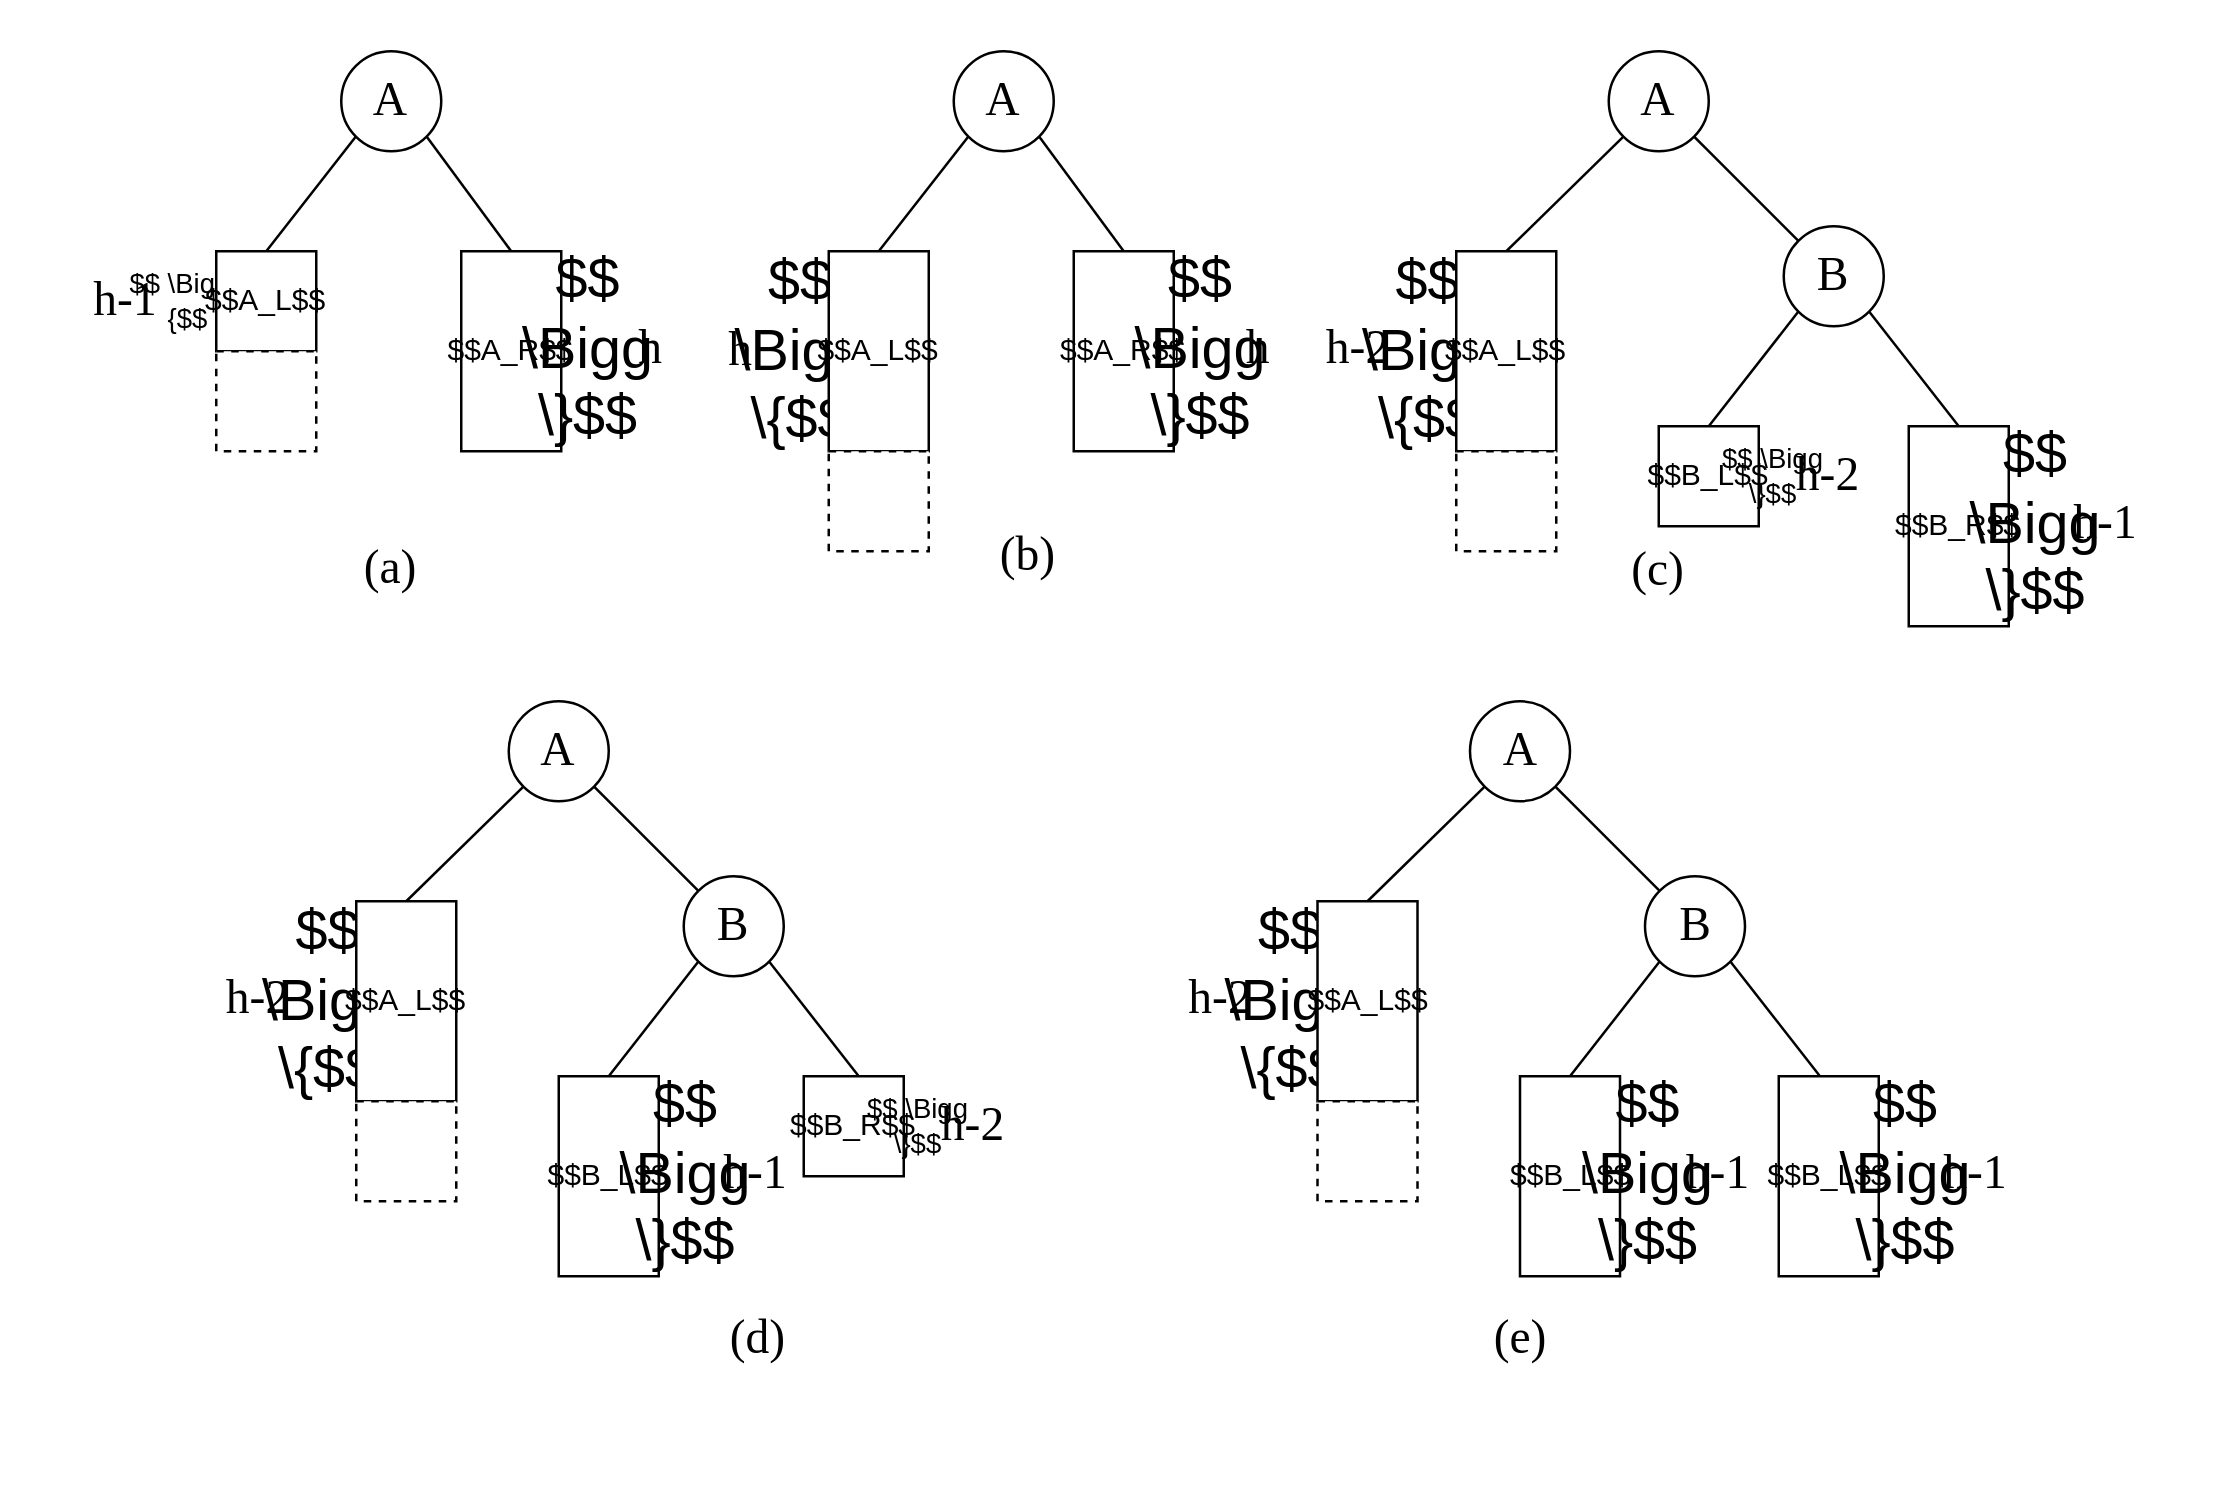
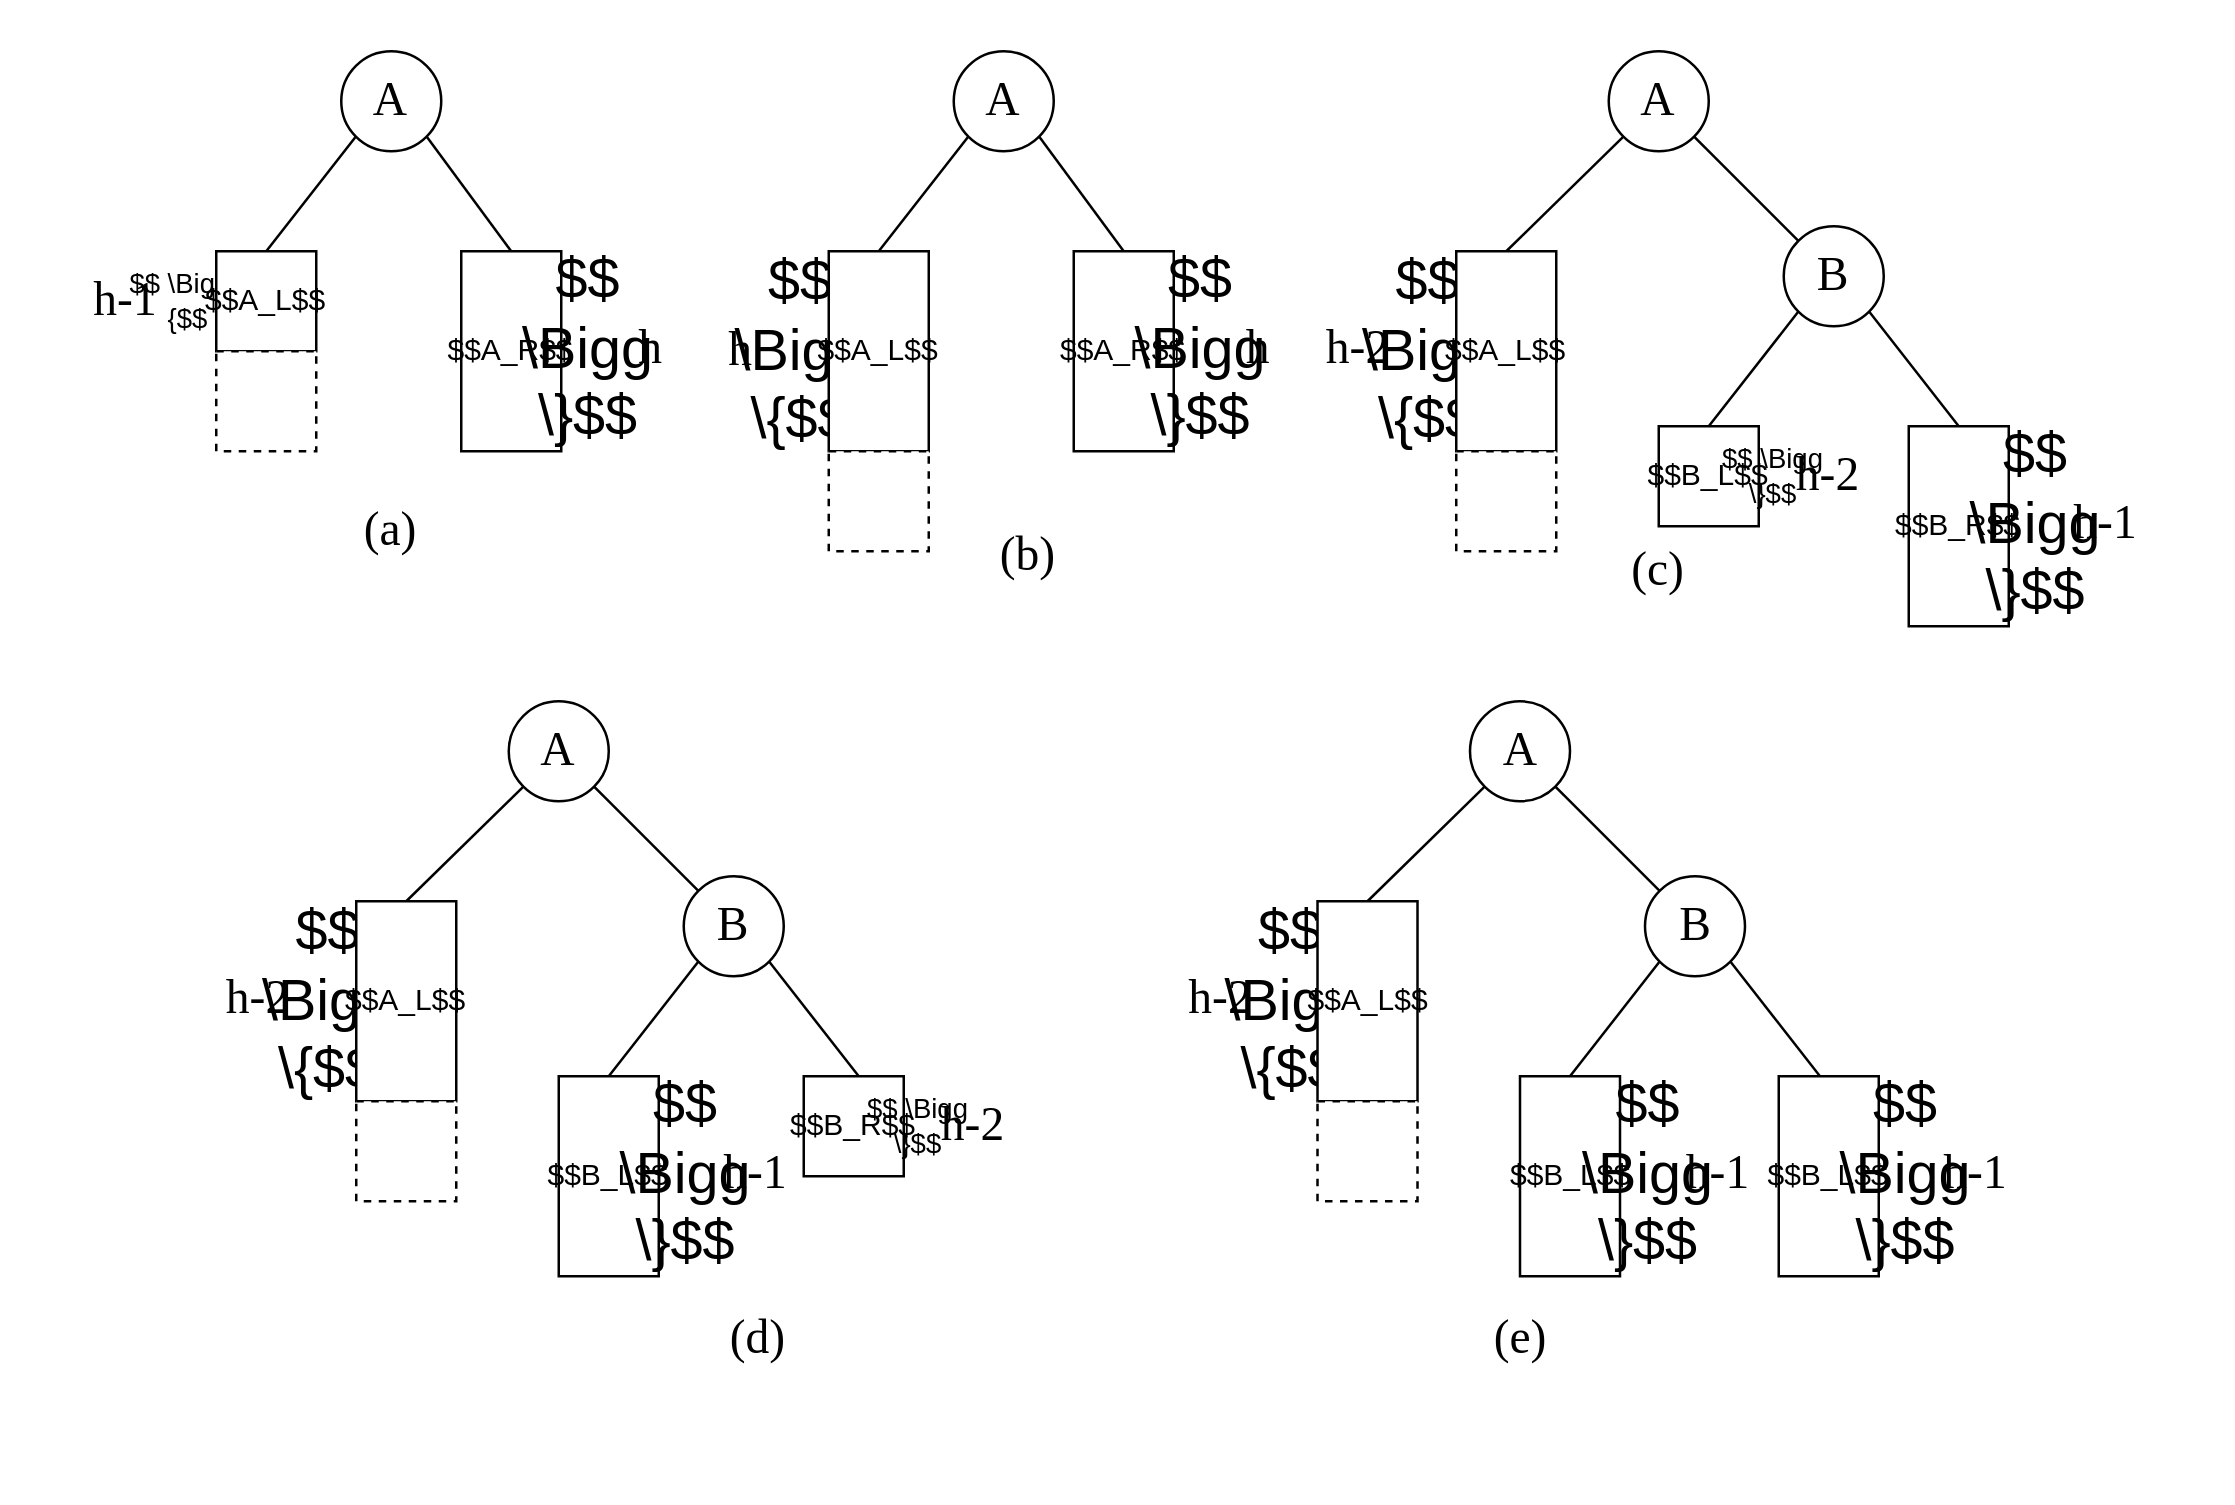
node "(a)": moved (391, 569) -> (391, 531)
